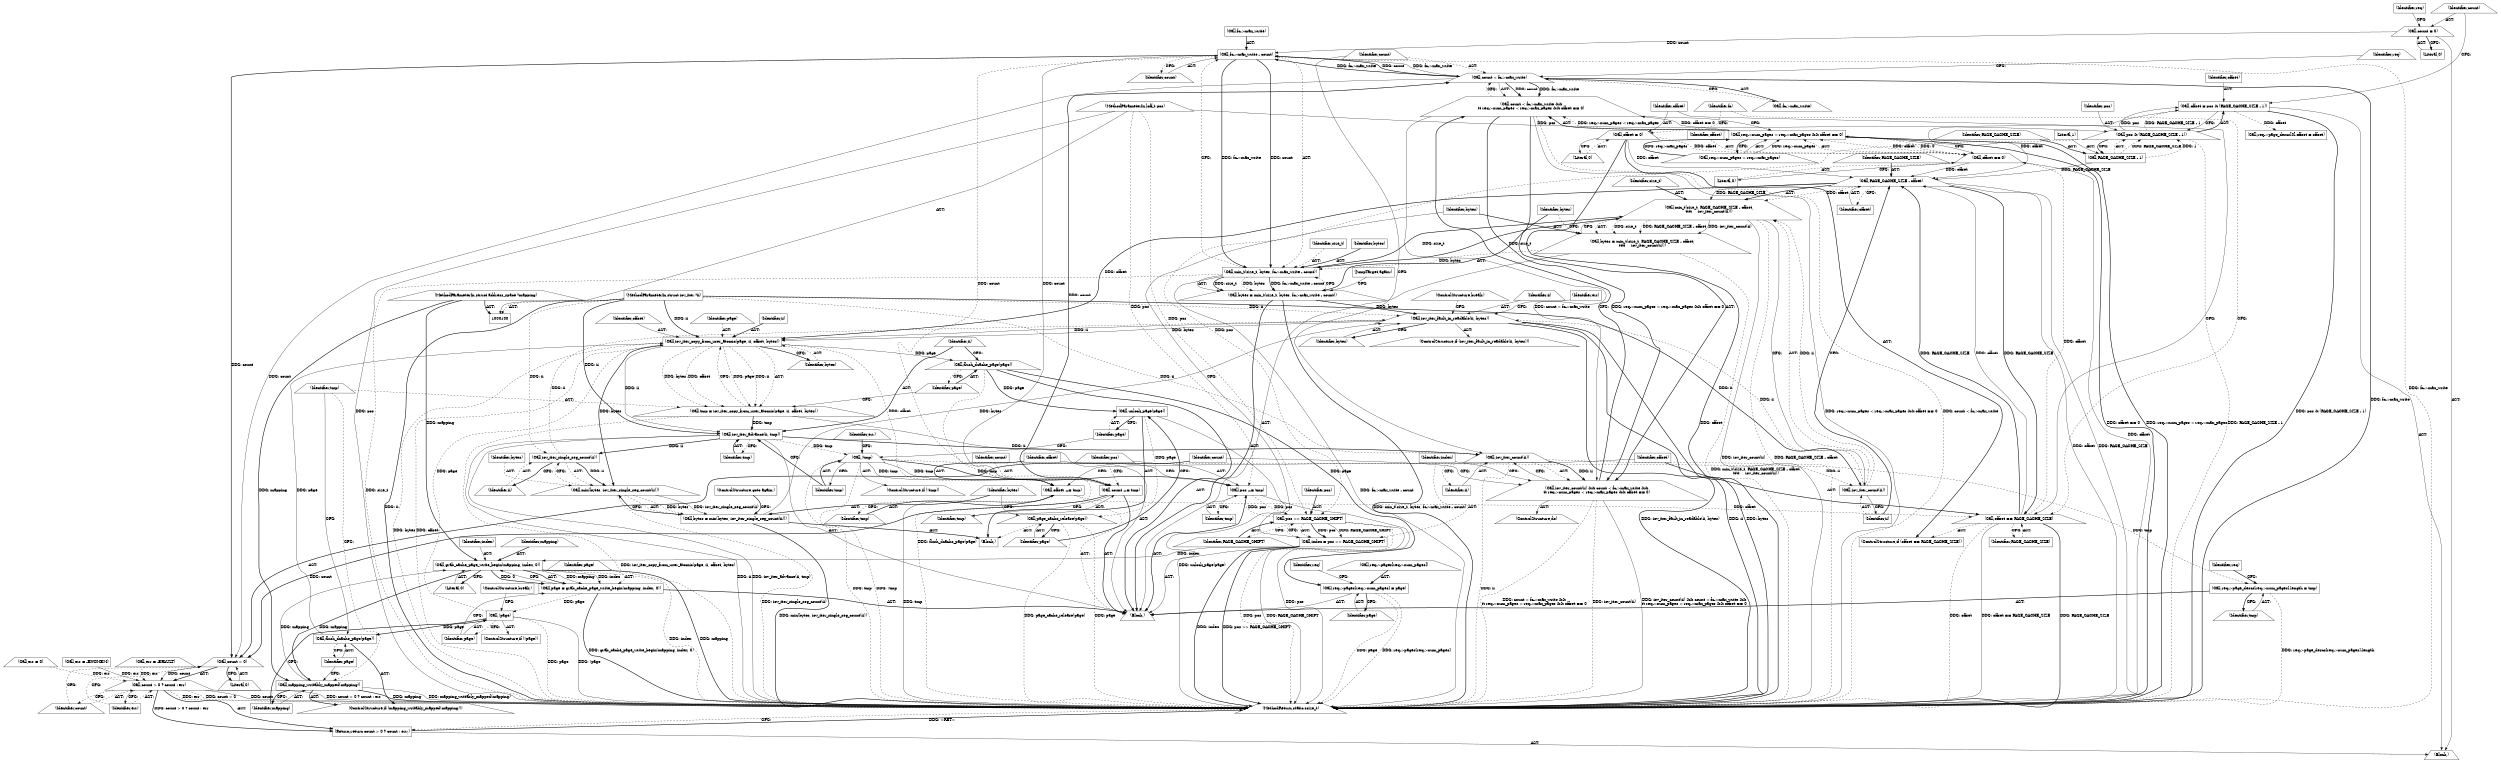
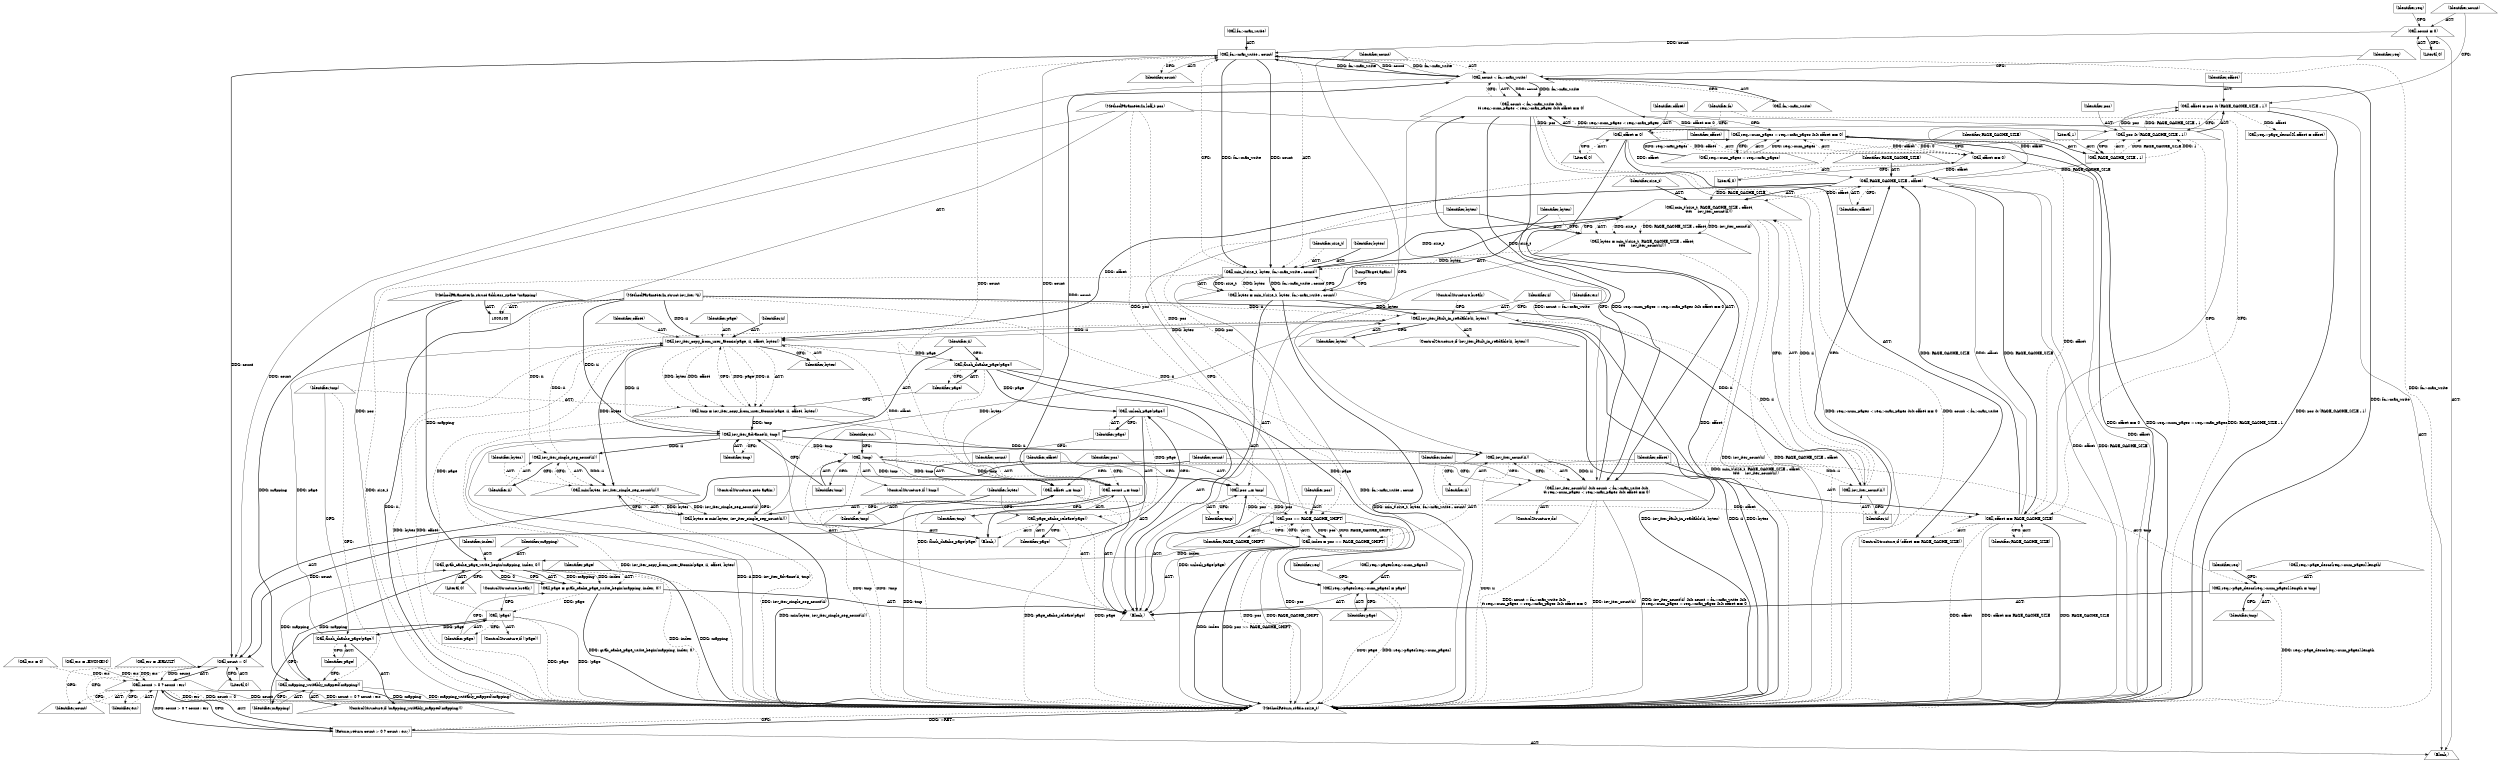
edge "(Call,!tmp)" -> "(Call,req->page_descs[req->num_pages].length = tmp)": label "DDG: tmp" -> "AST: tmp"
node "(Call,req->page_descs[req->num_pages].length)": added
edge "(Return,return count > 0 ? count : err;)" -> "(Call,count > 0 ? count : err)": added, label "CFG:"
